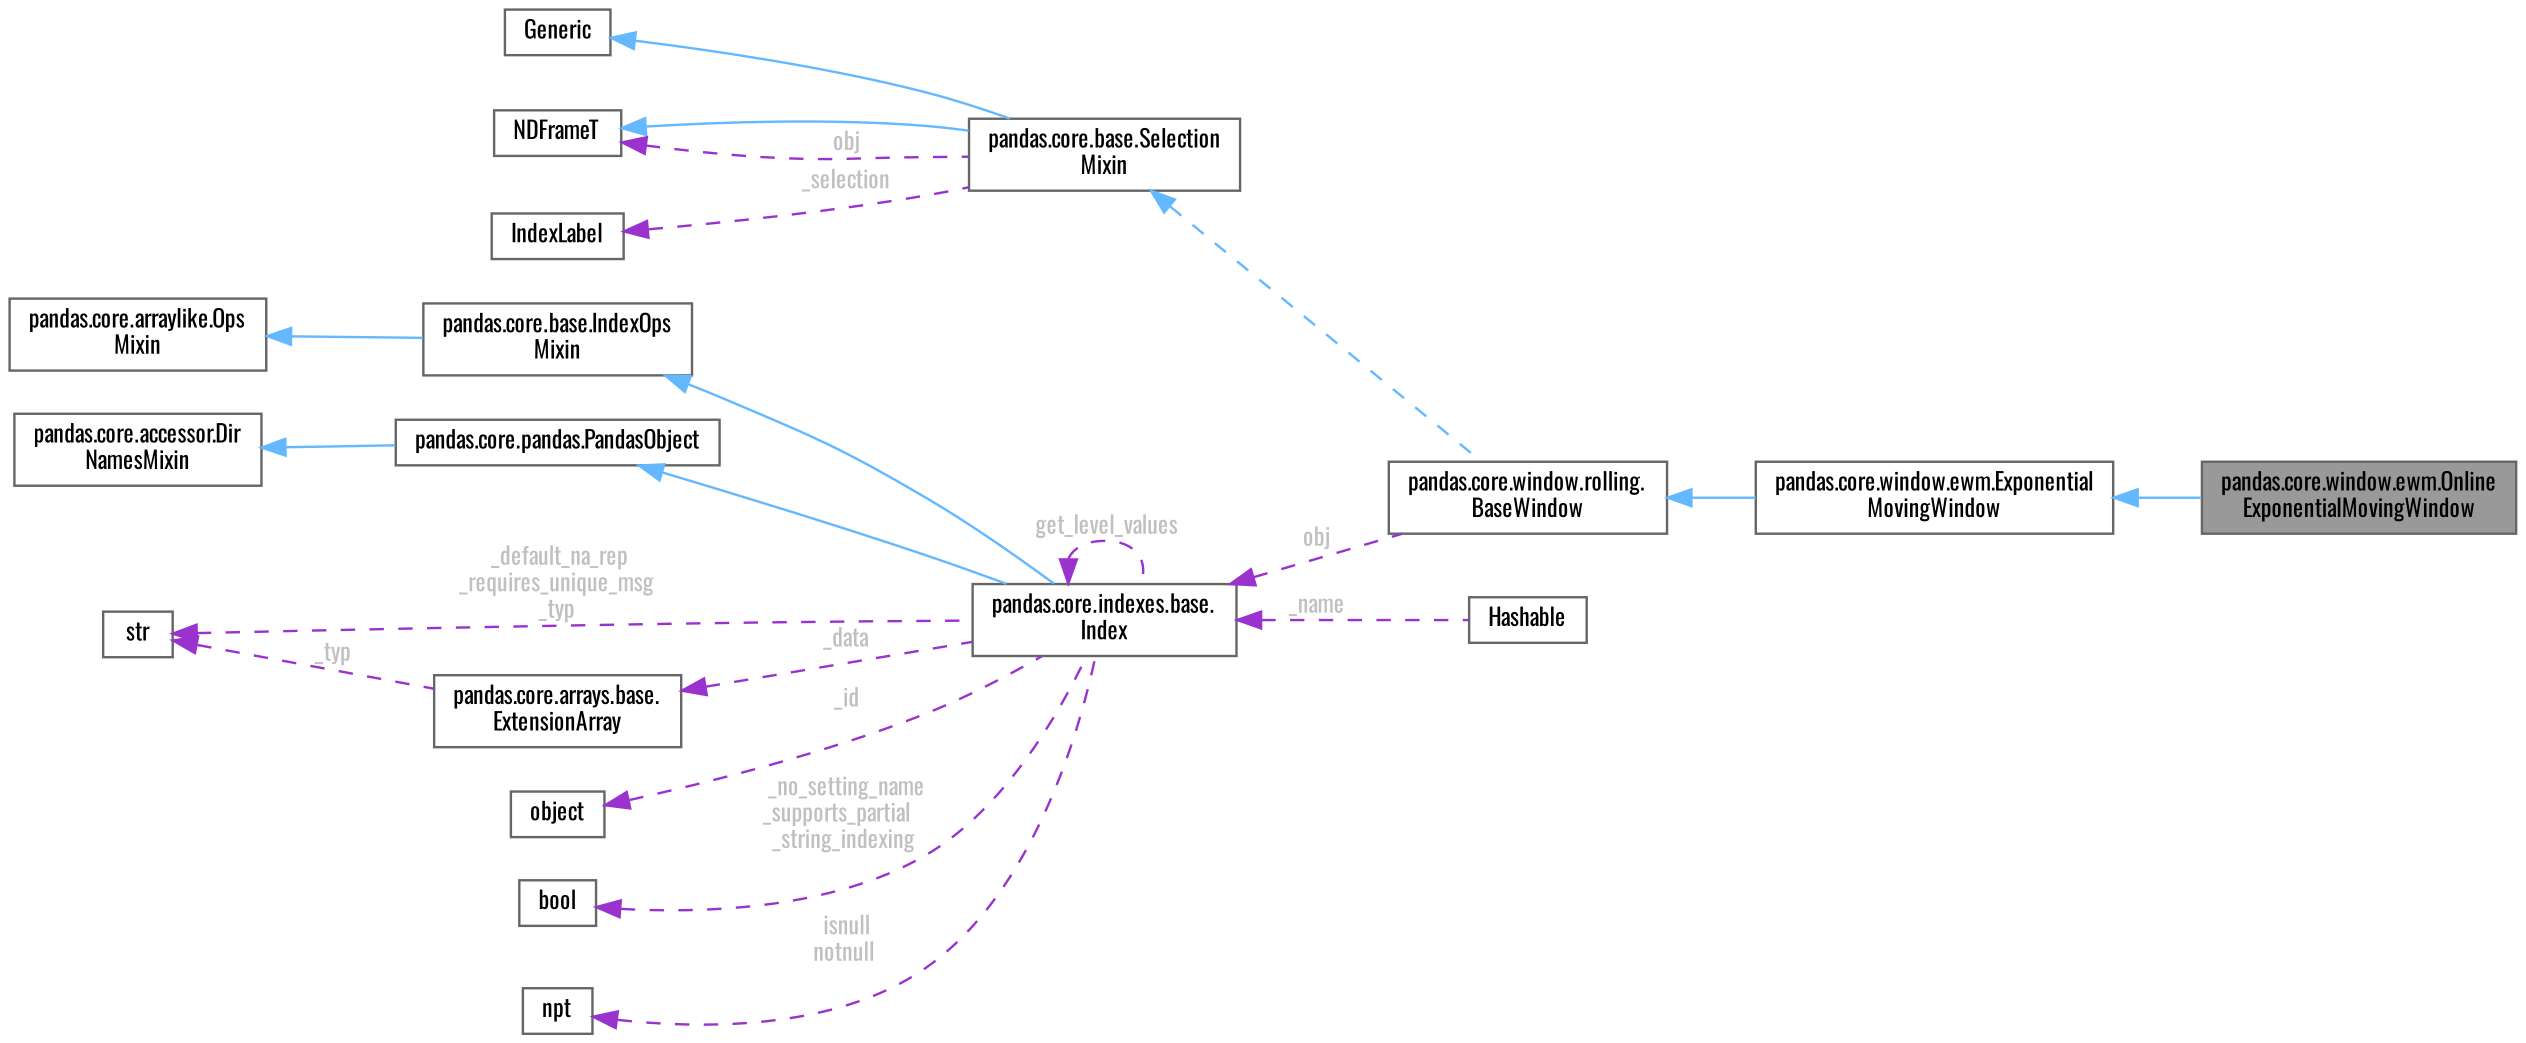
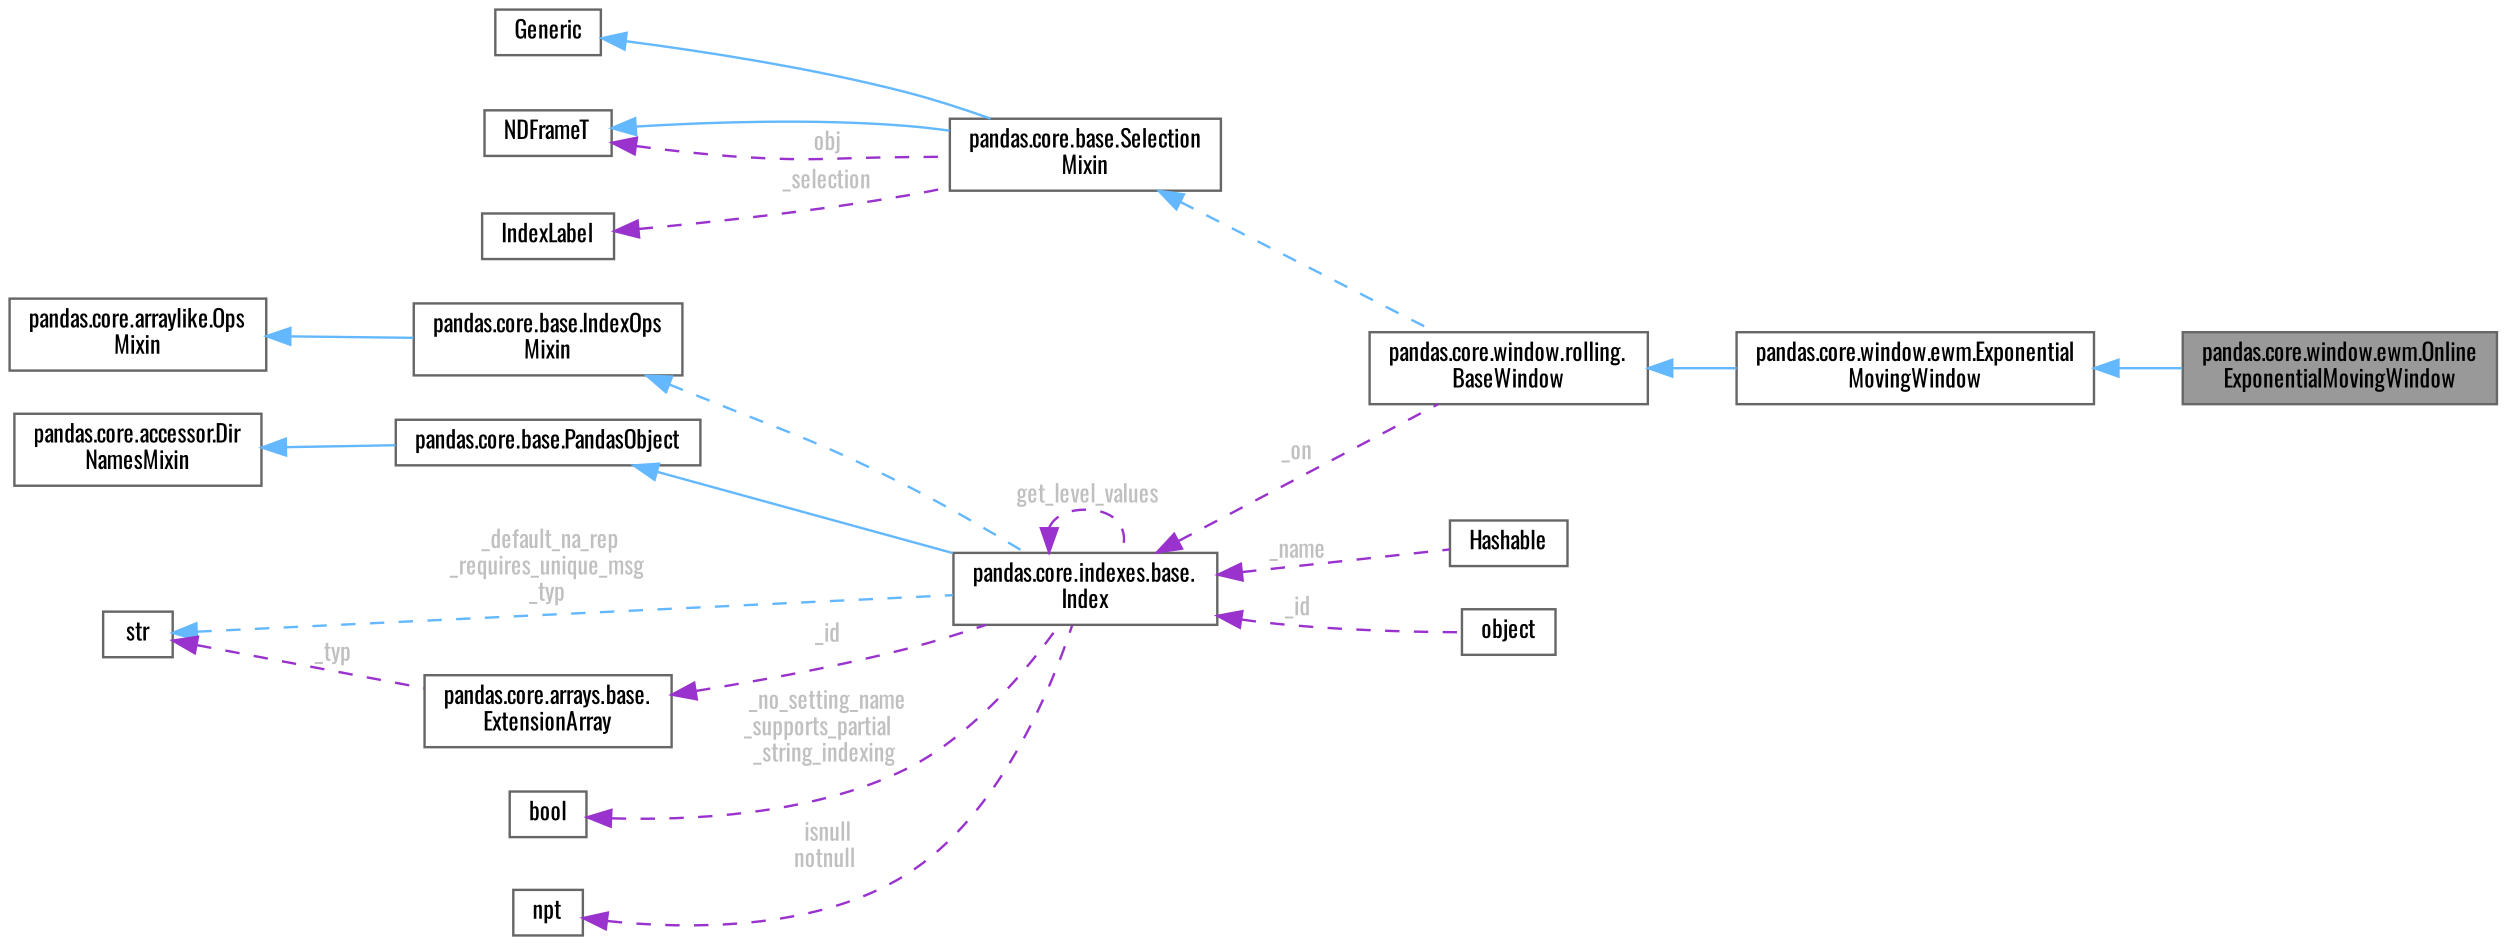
node "pandas.core.pandas.PandasObject": label "pandas.core.pandas.PandasObject" -> "pandas.core.base.PandasObject"
edge "pandas.core.indexes.base. Index" -> "pandas.core.base.IndexOps Mixin": style solid -> dashed
edge "pandas.core.window.rolling. BaseWindow" -> "pandas.core.indexes.base. Index": label " obj" -> " _on"
edge "pandas.core.indexes.base. Index" -> "str": color darkorchid3 -> steelblue1
edge "pandas.core.indexes.base. Index" -> "pandas.core.arrays.base. ExtensionArray": label " _data" -> " _id"
edge "pandas.core.indexes.base. Index" -> "object": reversed
